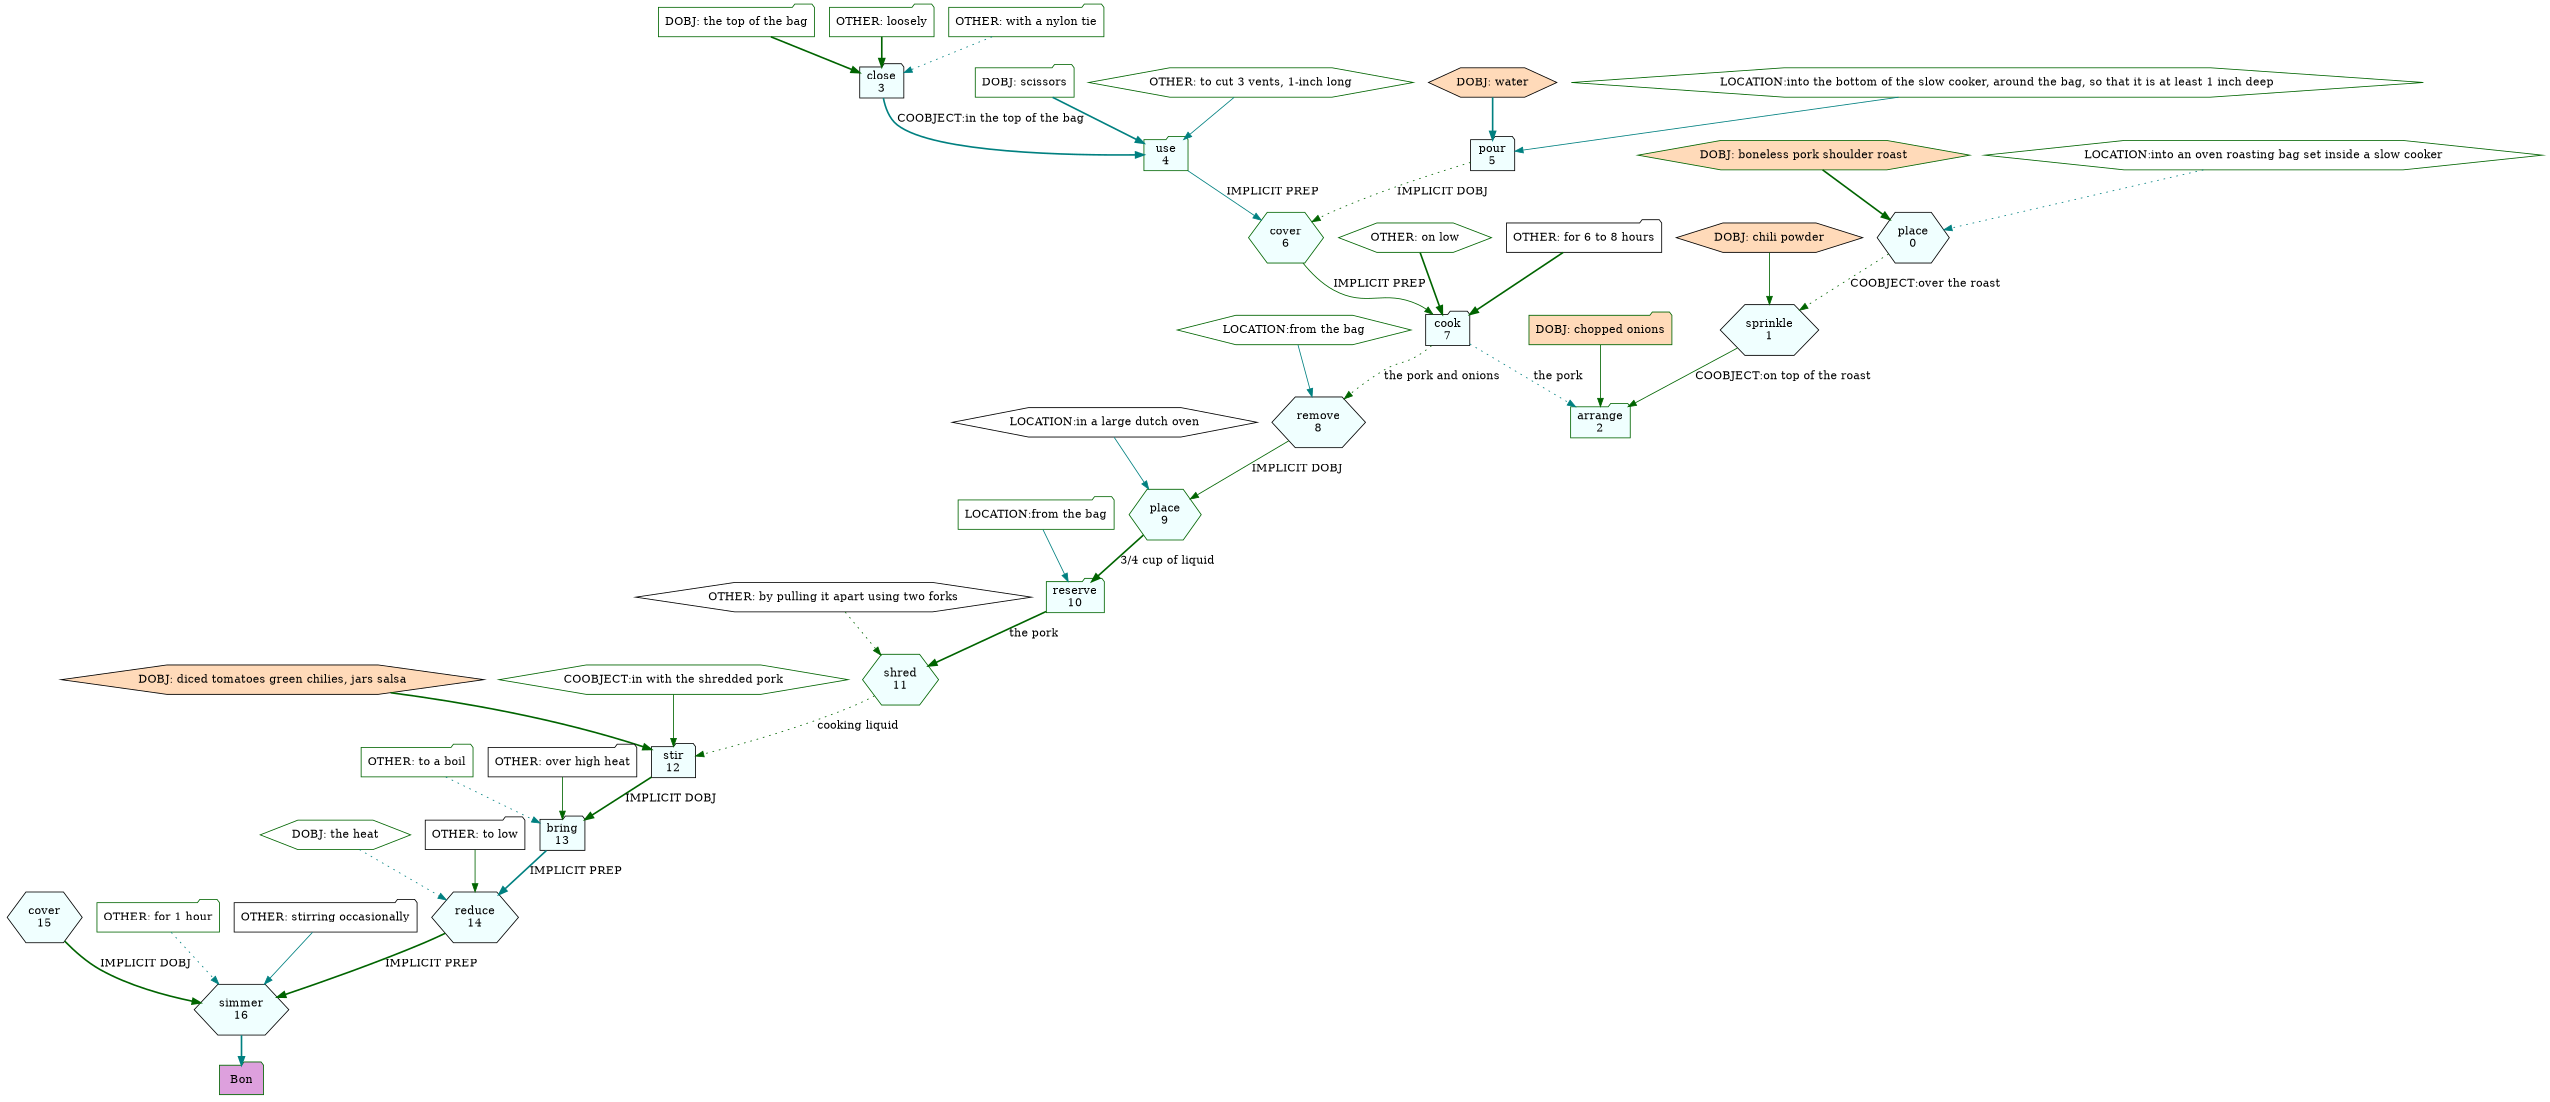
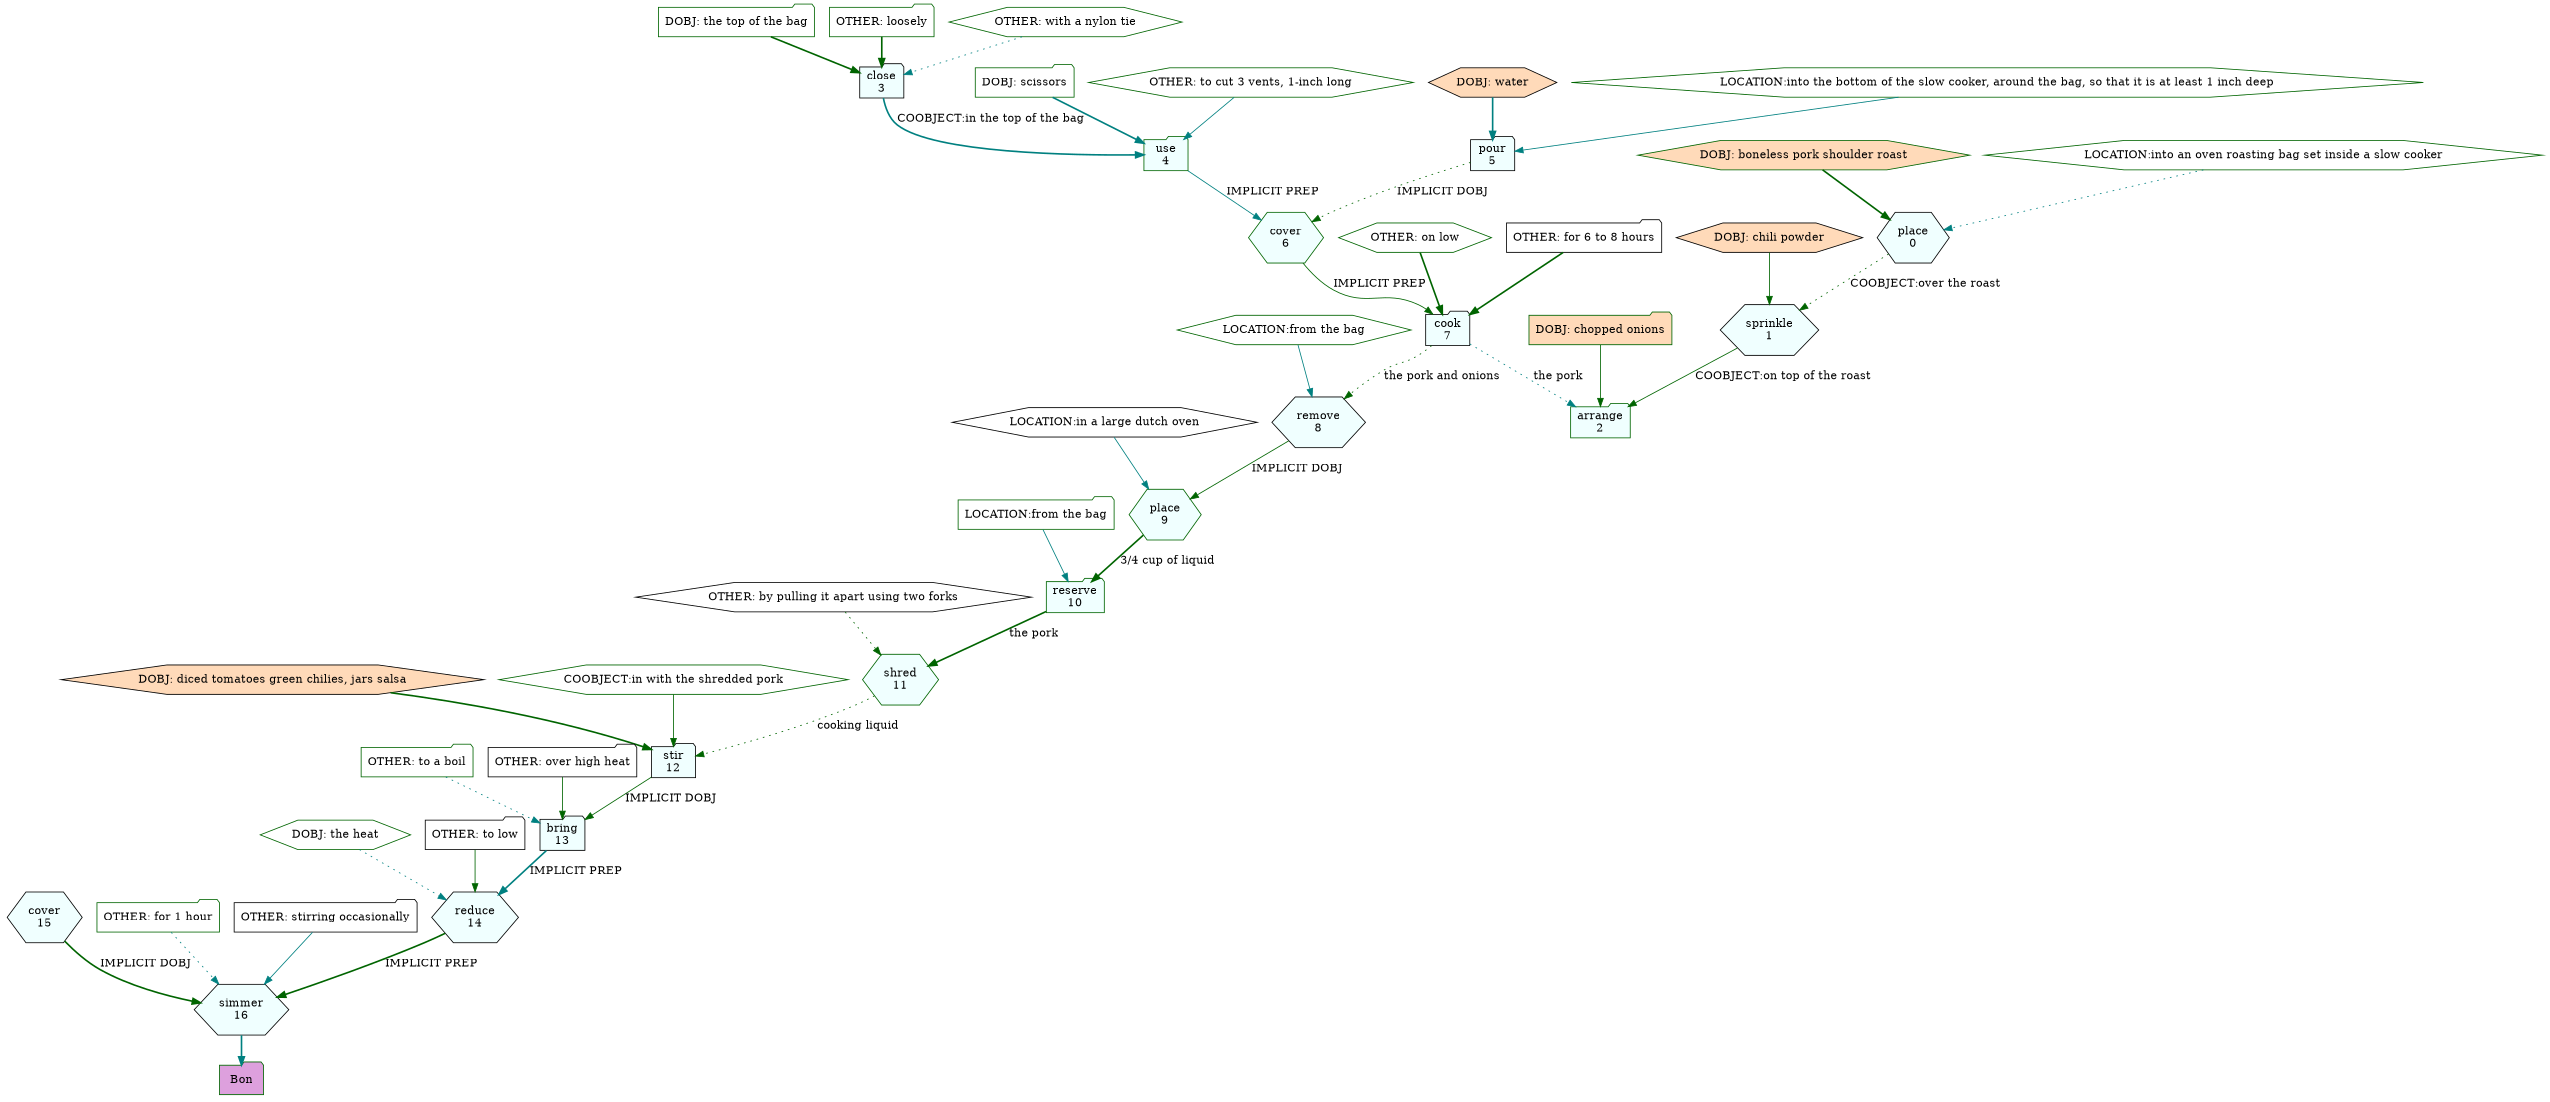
node "OTHER: with a nylon tie": shape folder -> hexagon
edge "stir 12" -> "bring 13": style bold -> solid
